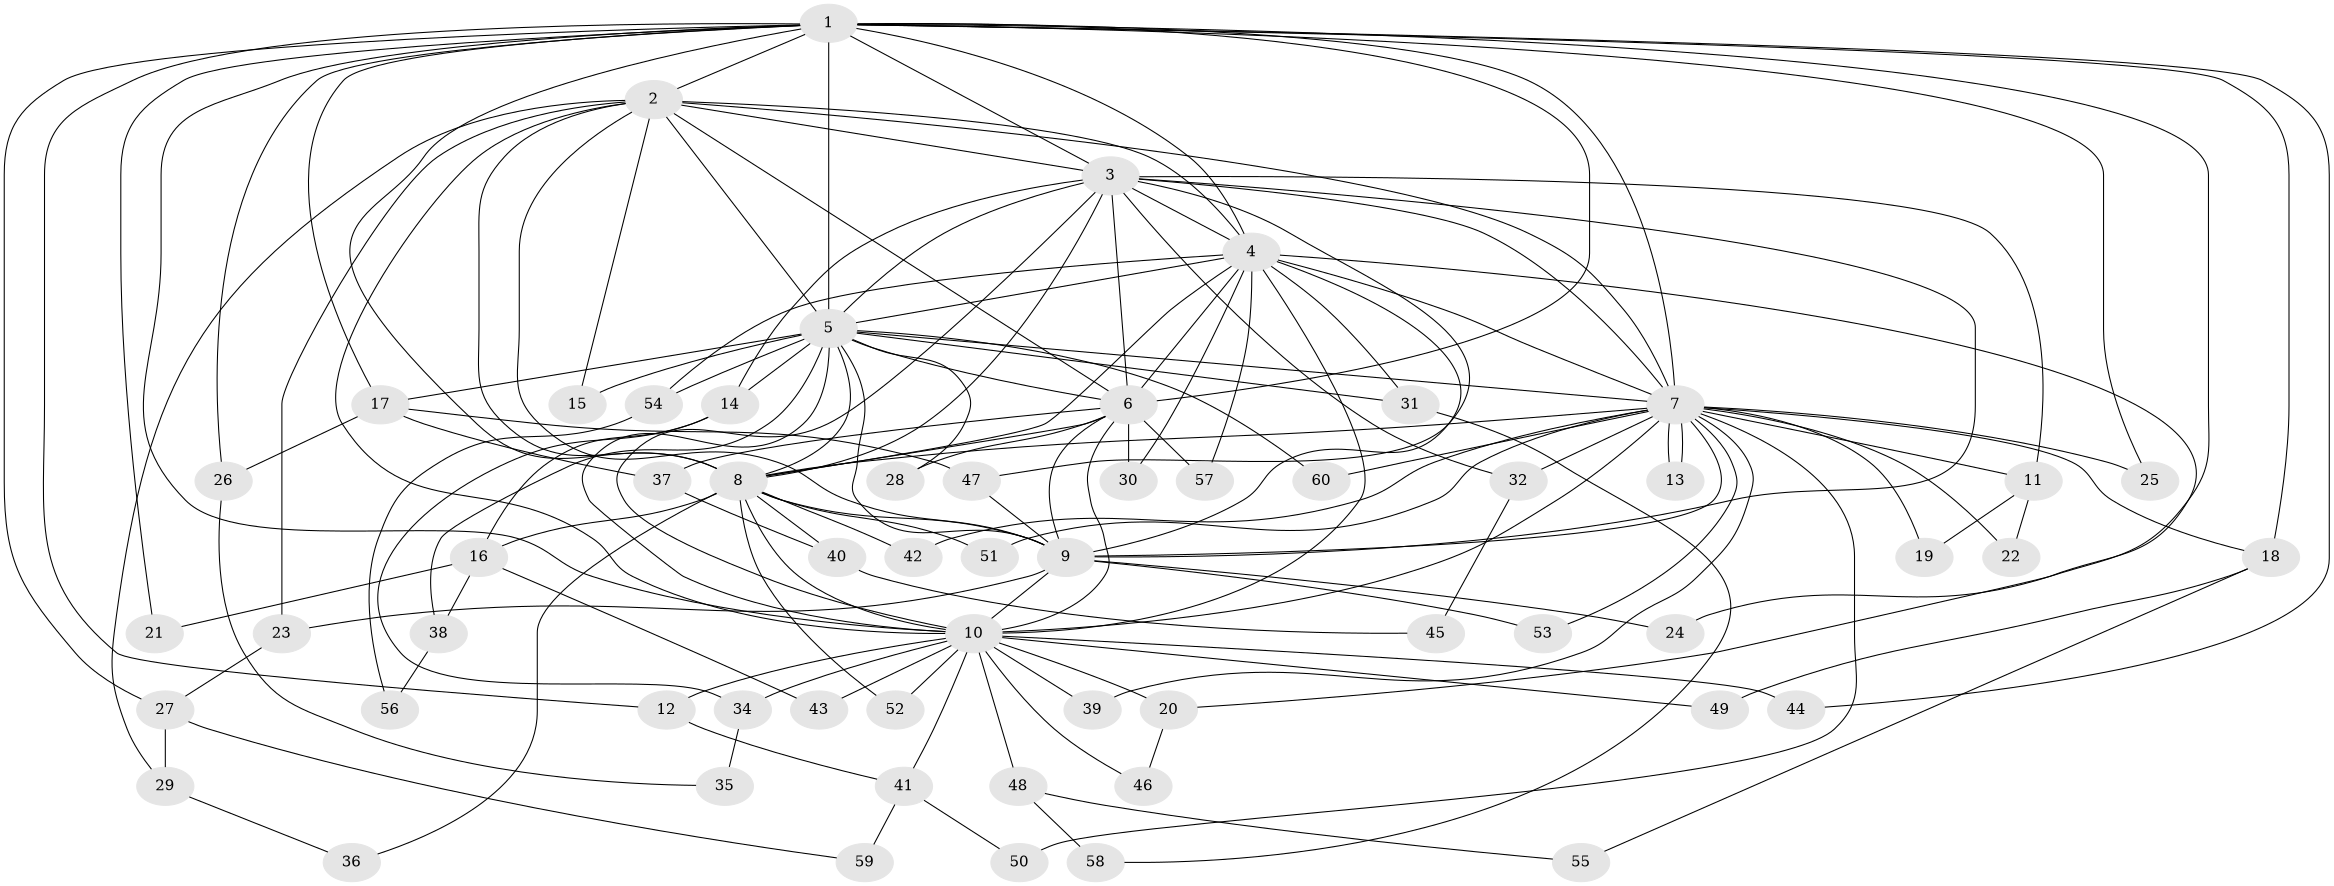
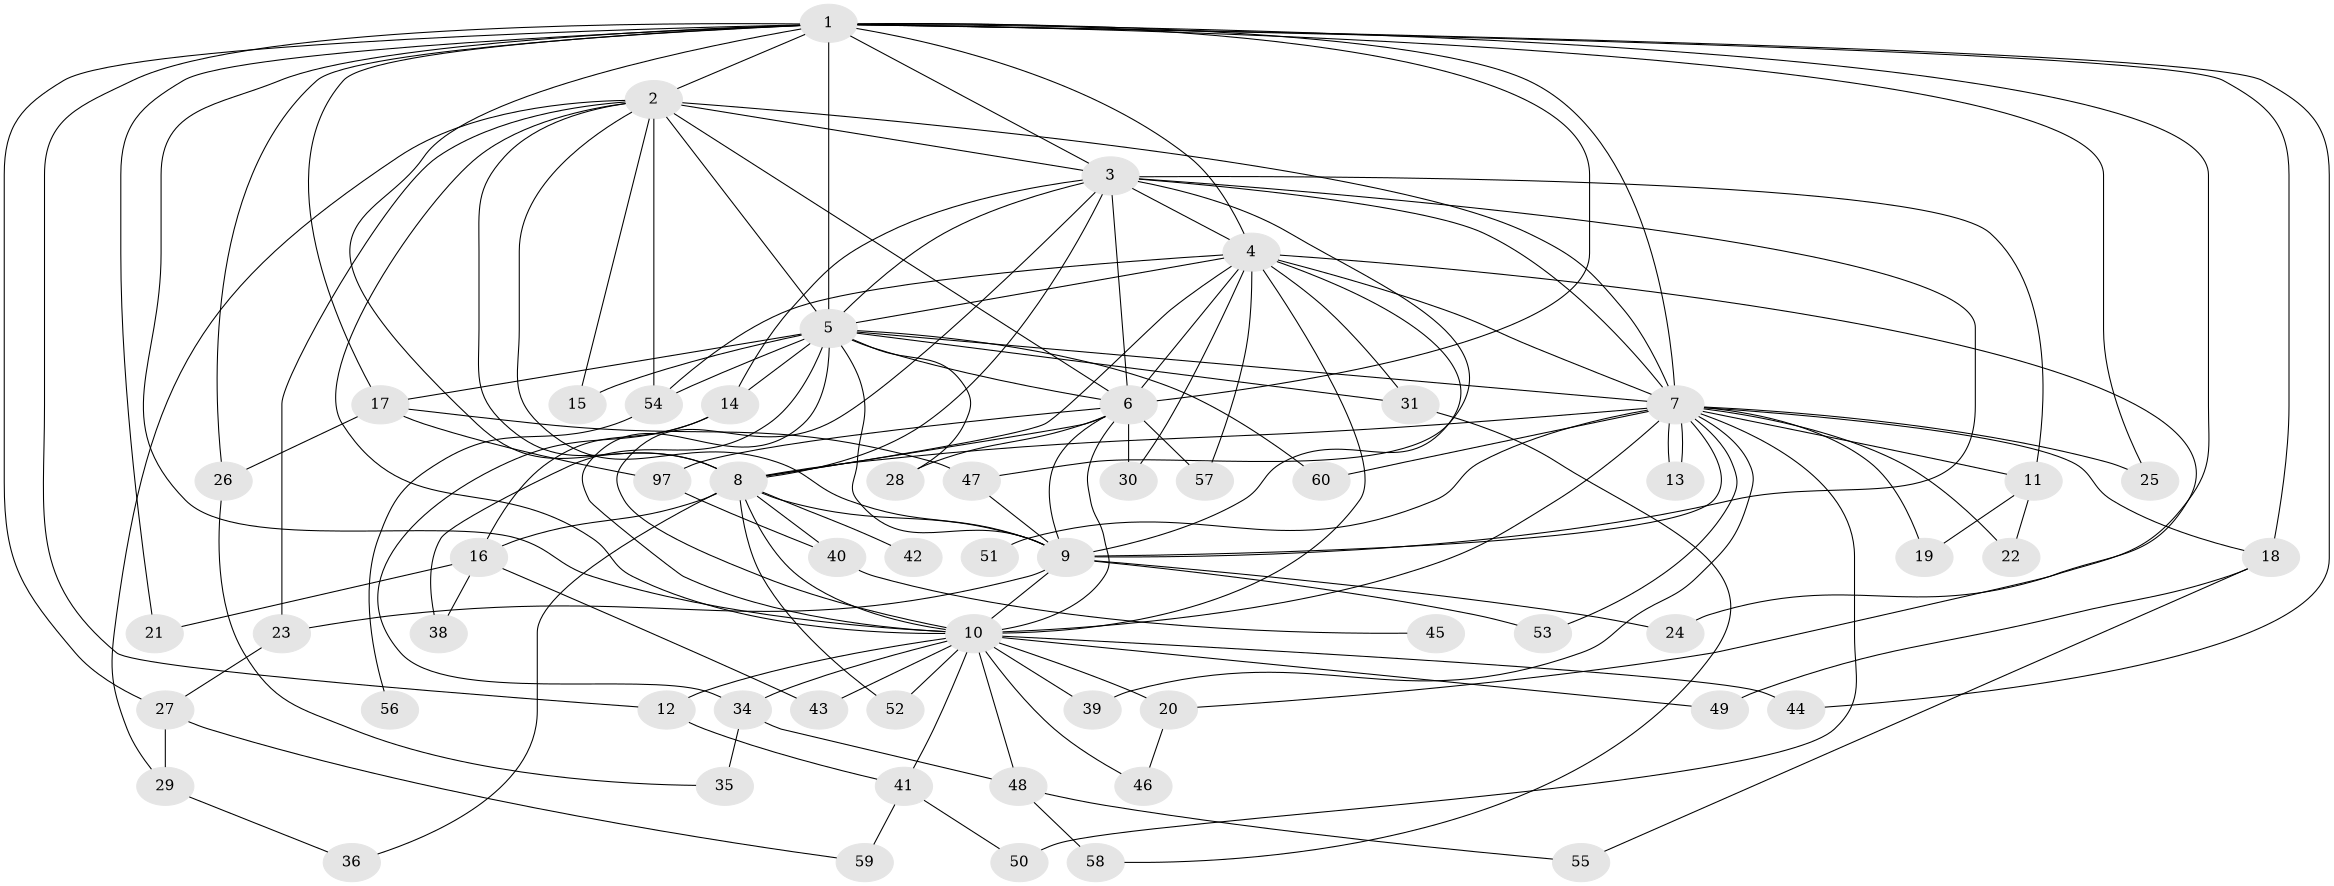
edge "2" -- "4": now "2" -- "54"
edge "5" -- "8": removed
node "37": label "37" -> "97"
node "32": removed
edge "7" -- "42": removed
edge "8" -- "51": removed
edge "38" -- "56": removed
edge "34" -- "48": added
